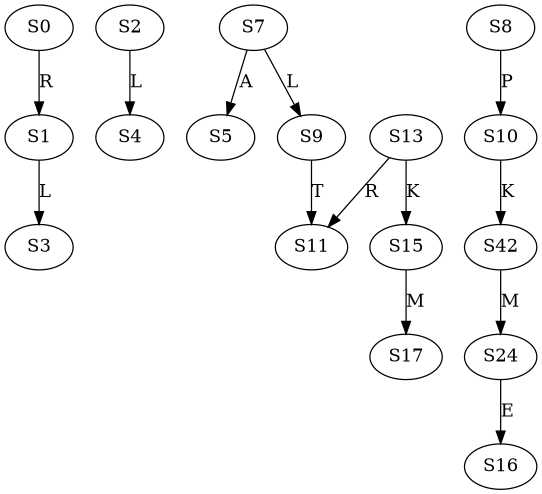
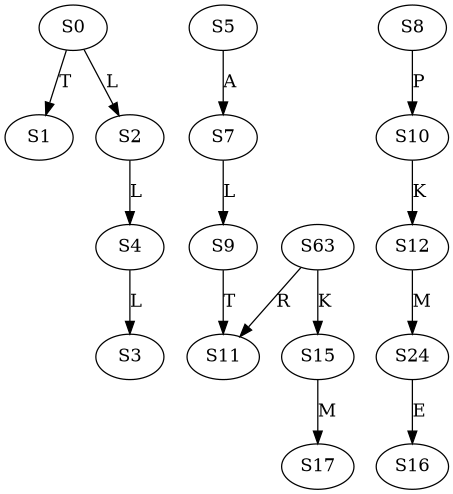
edge "S7" -> "S5": reversed
edge "S0" -> "S2": added, label "L"
edge "S0" -> "S1": label "R" -> "T"
node "S13": label "S13" -> "S63"
edge "S1" -> "S3": now "S4" -> "S3"
node "S42": label "S42" -> "S12"
